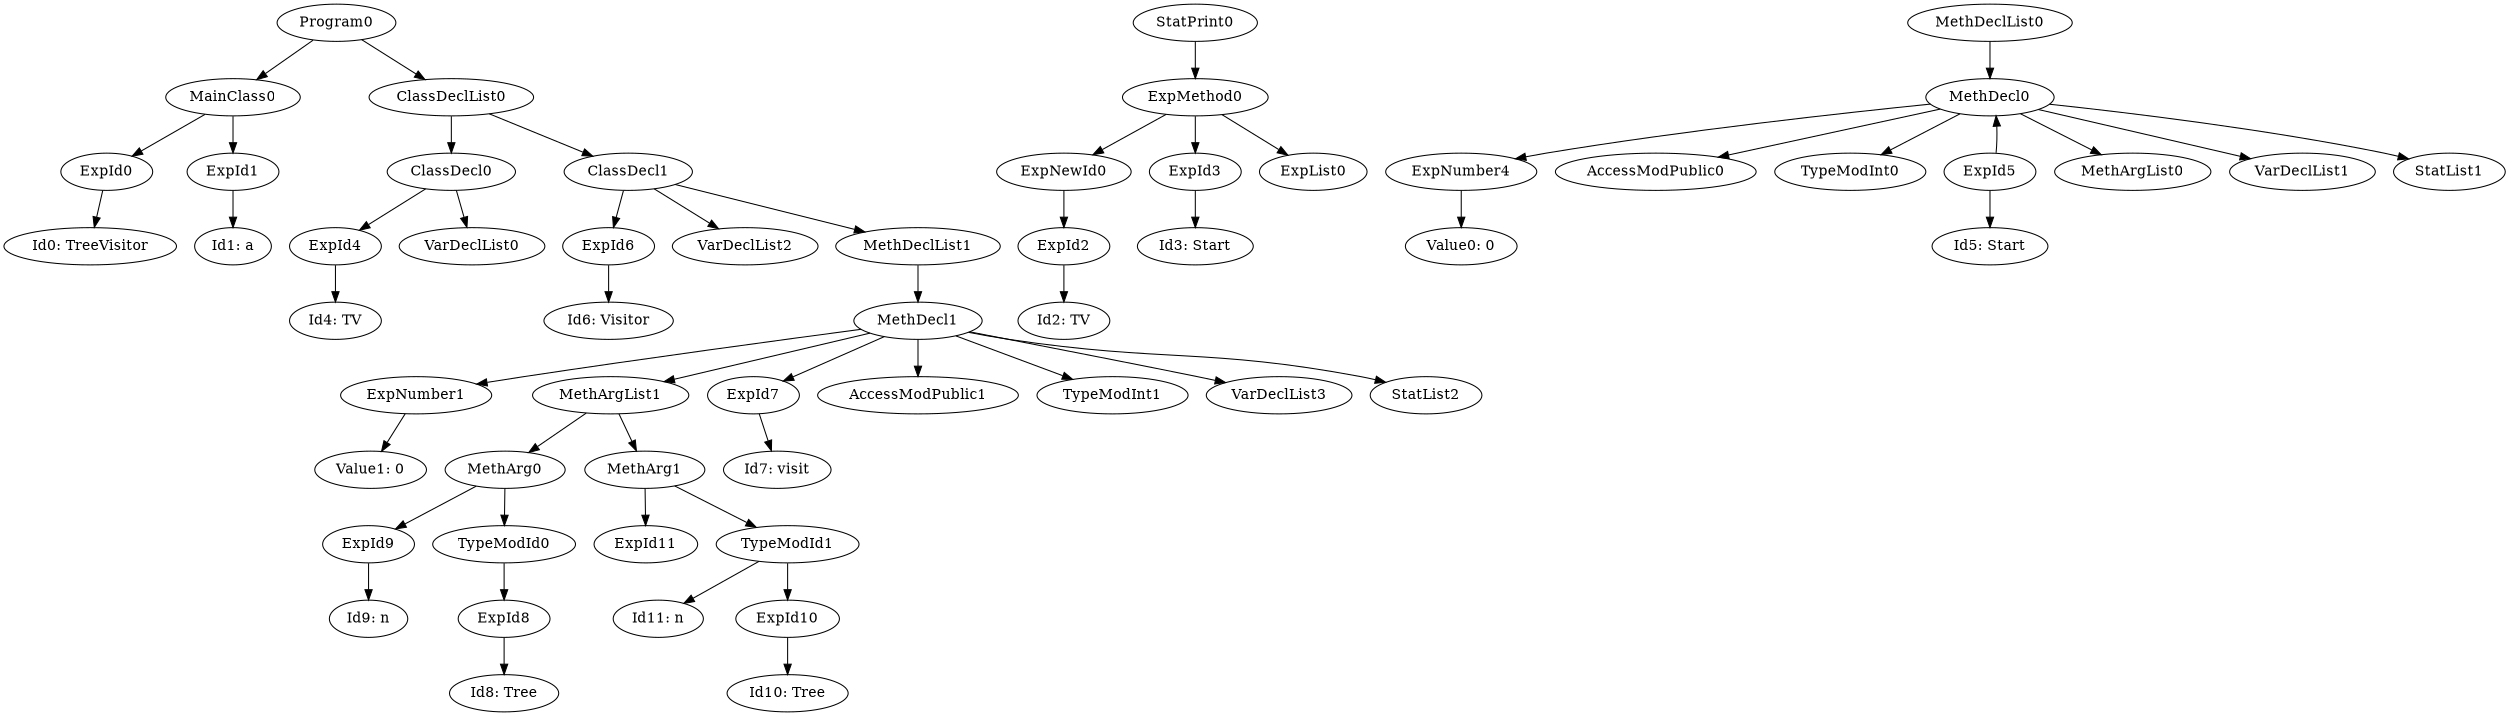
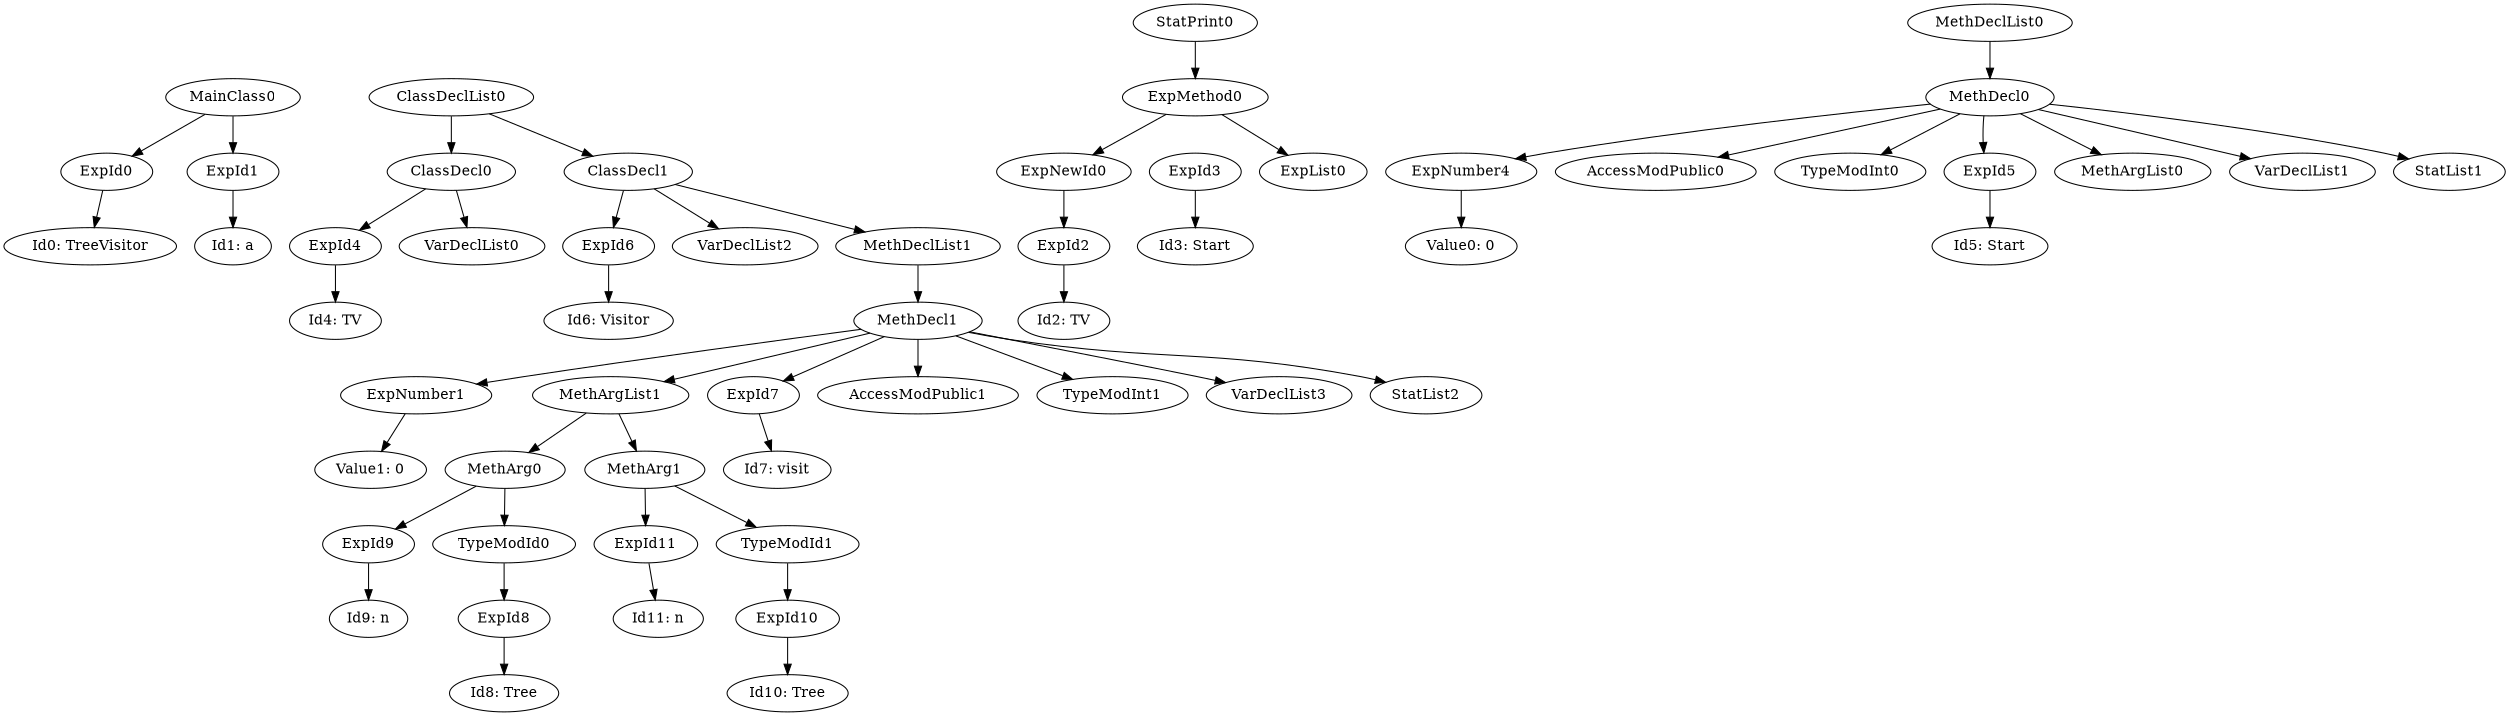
node "Program0": removed
edge "ExpMethod0" -> "ExpId3": removed
edge "ExpId5" -> "MethDecl0": reversed
edge "TypeModId1" -> "Id11: n": now "ExpId11" -> "Id11: n"
